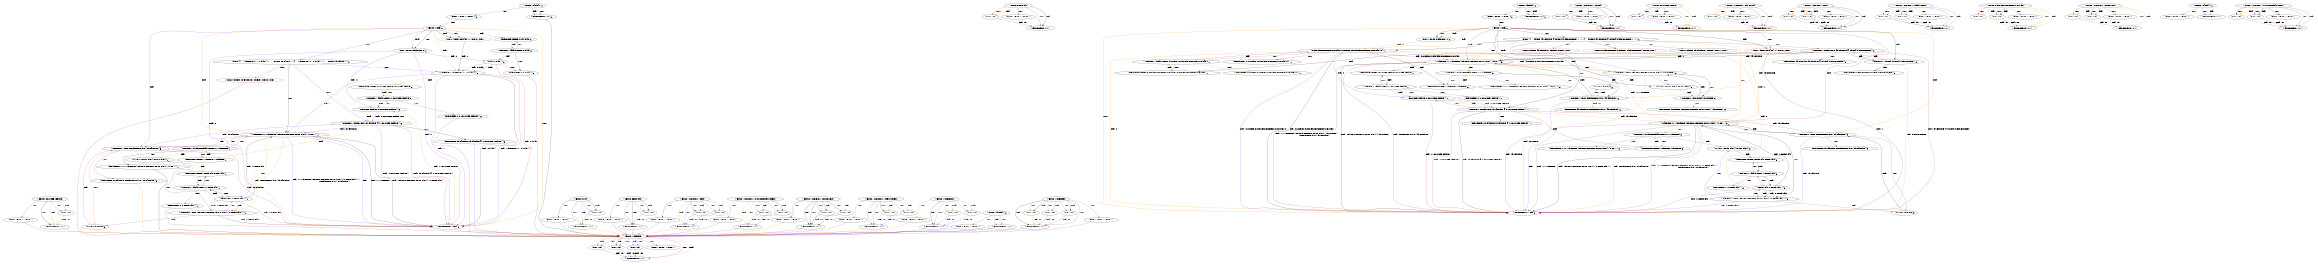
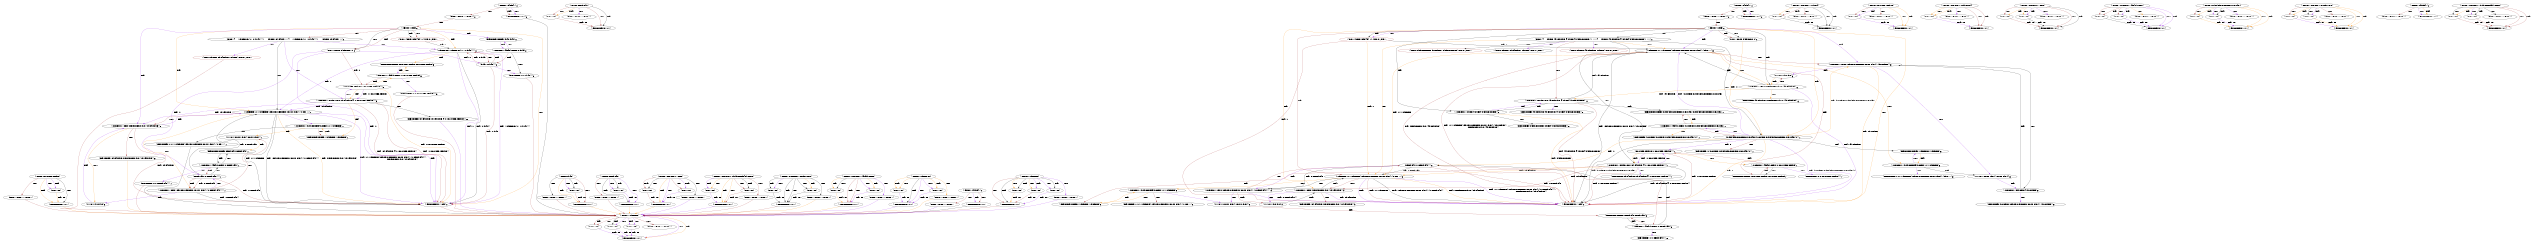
edge "(WriteParam,WriteParam(m, p.info()))" -> "(info,p.info())": added, label "AST:"
edge "(<operator>.assignment,fixed_size = sizeof(SkBitmap_Data))" -> "(<operator>.cast,static_cast<int>(fixed_size))": reversed
edge "(<operator>.cast,static_cast<int>(fixed_size))" -> "(IDENTIFIER,fixed_size,static_cast<int>(fixed_size))": label "DDG: p2" -> "AST: "
